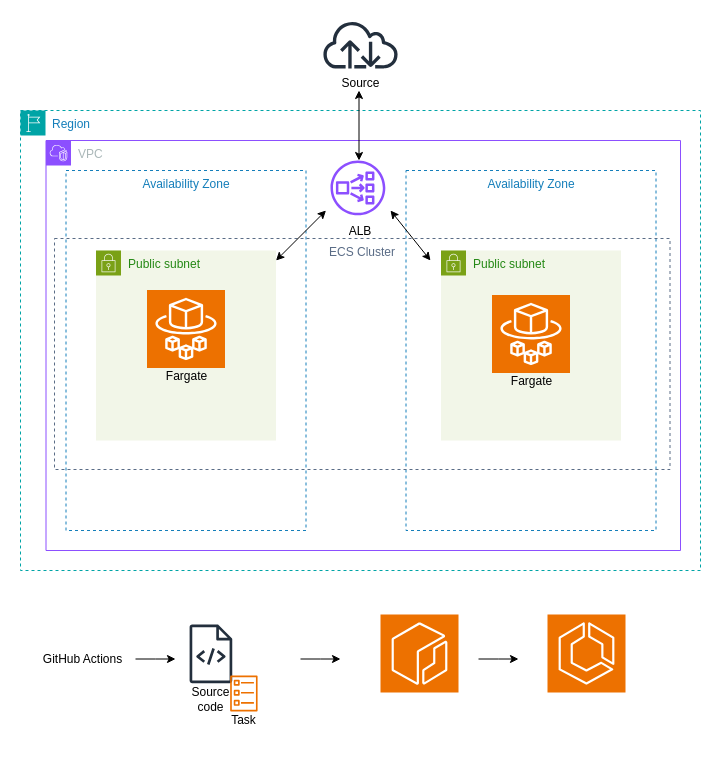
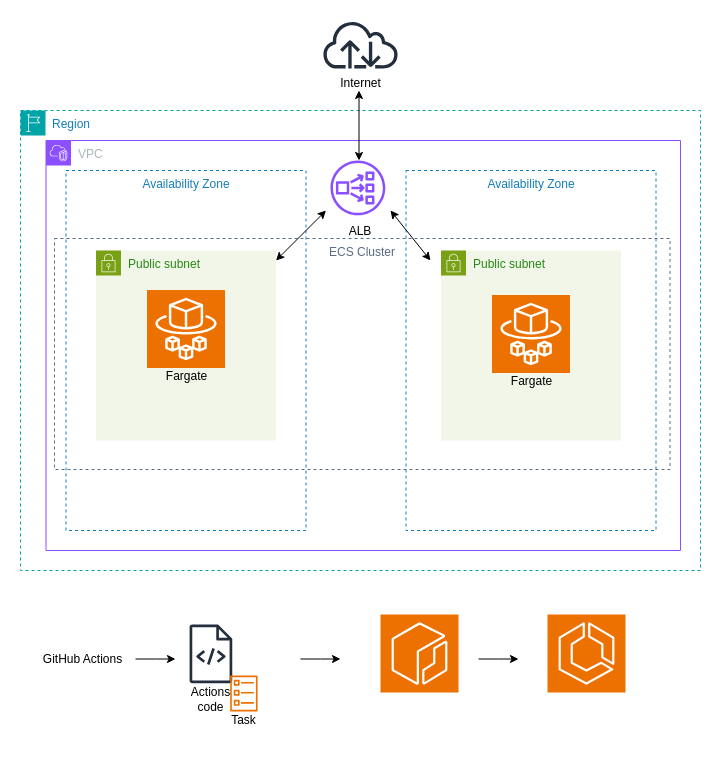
node "Source": label "Source" -> "Internet"
node "Source code": label "Source code" -> "Actions code"
